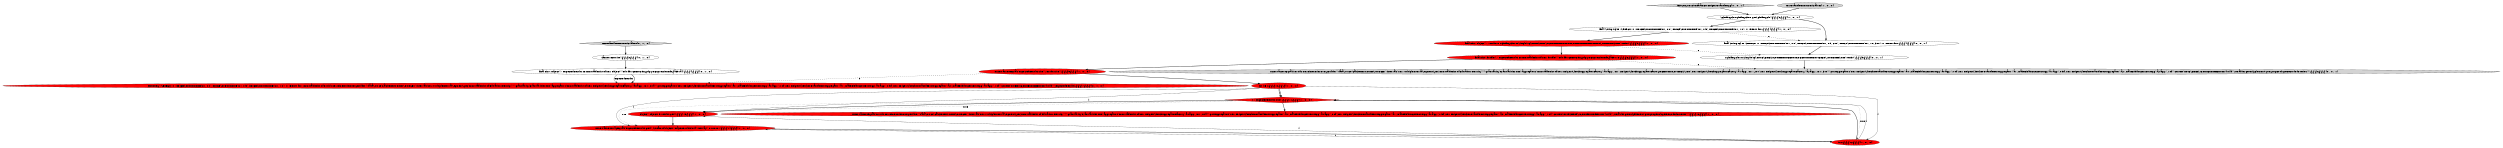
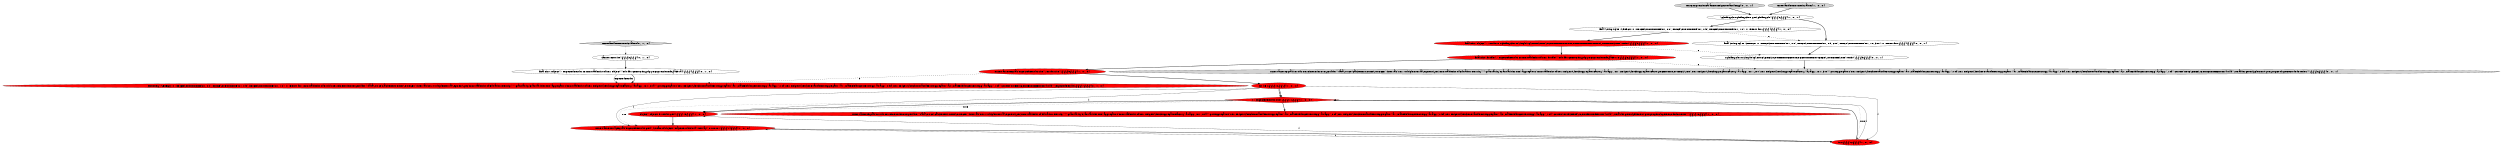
node "testCompressionParamForTDigestQuantileAgg['0', '0', '1']": shape diamond -> ellipse
edge "testQuantileOnNumericValues['0', '1', '0']" -> "cannotVectorize()@@@3@@@['0', '1', '0']": style bold -> dotted
